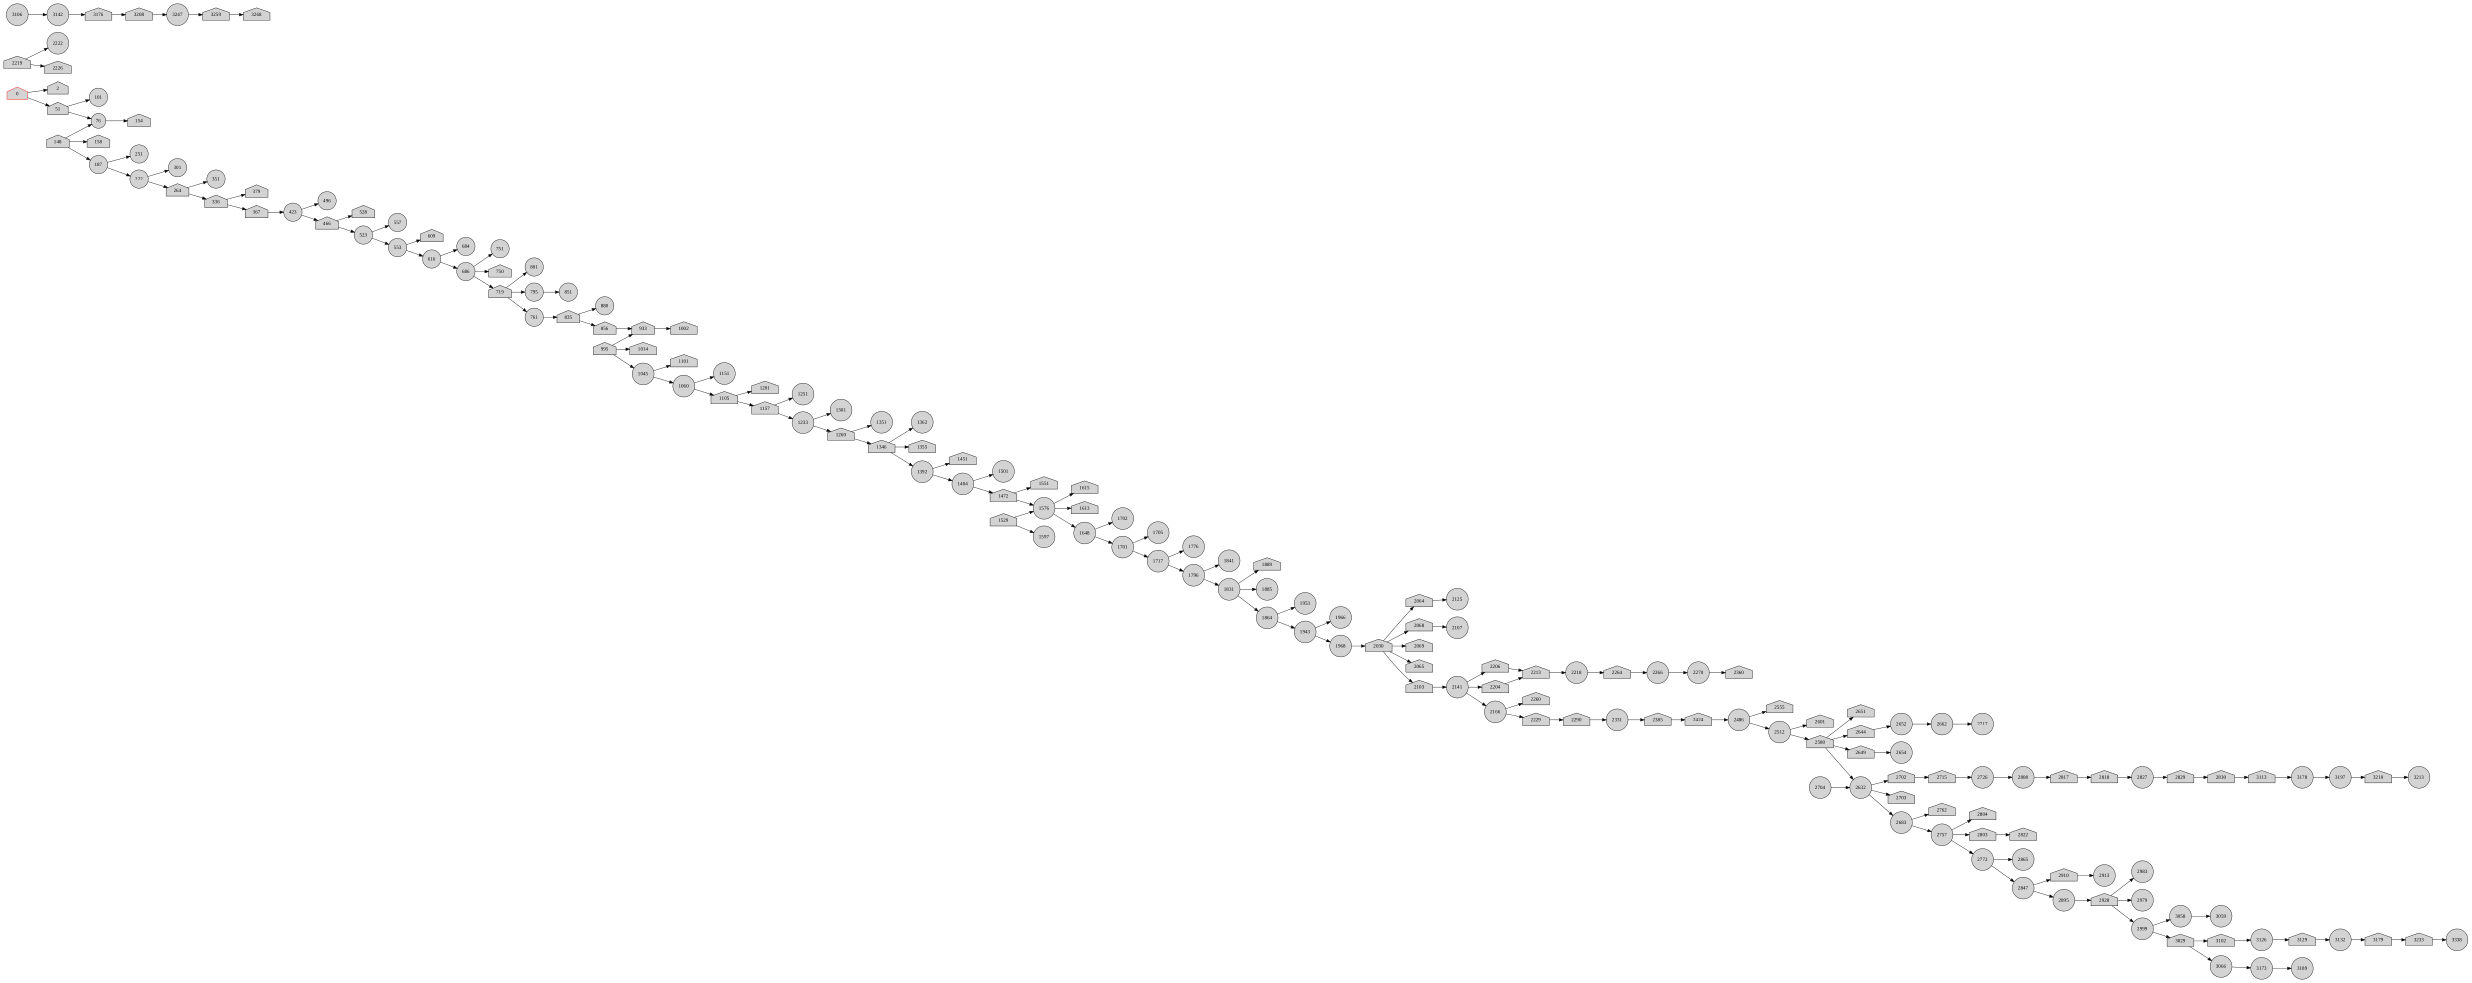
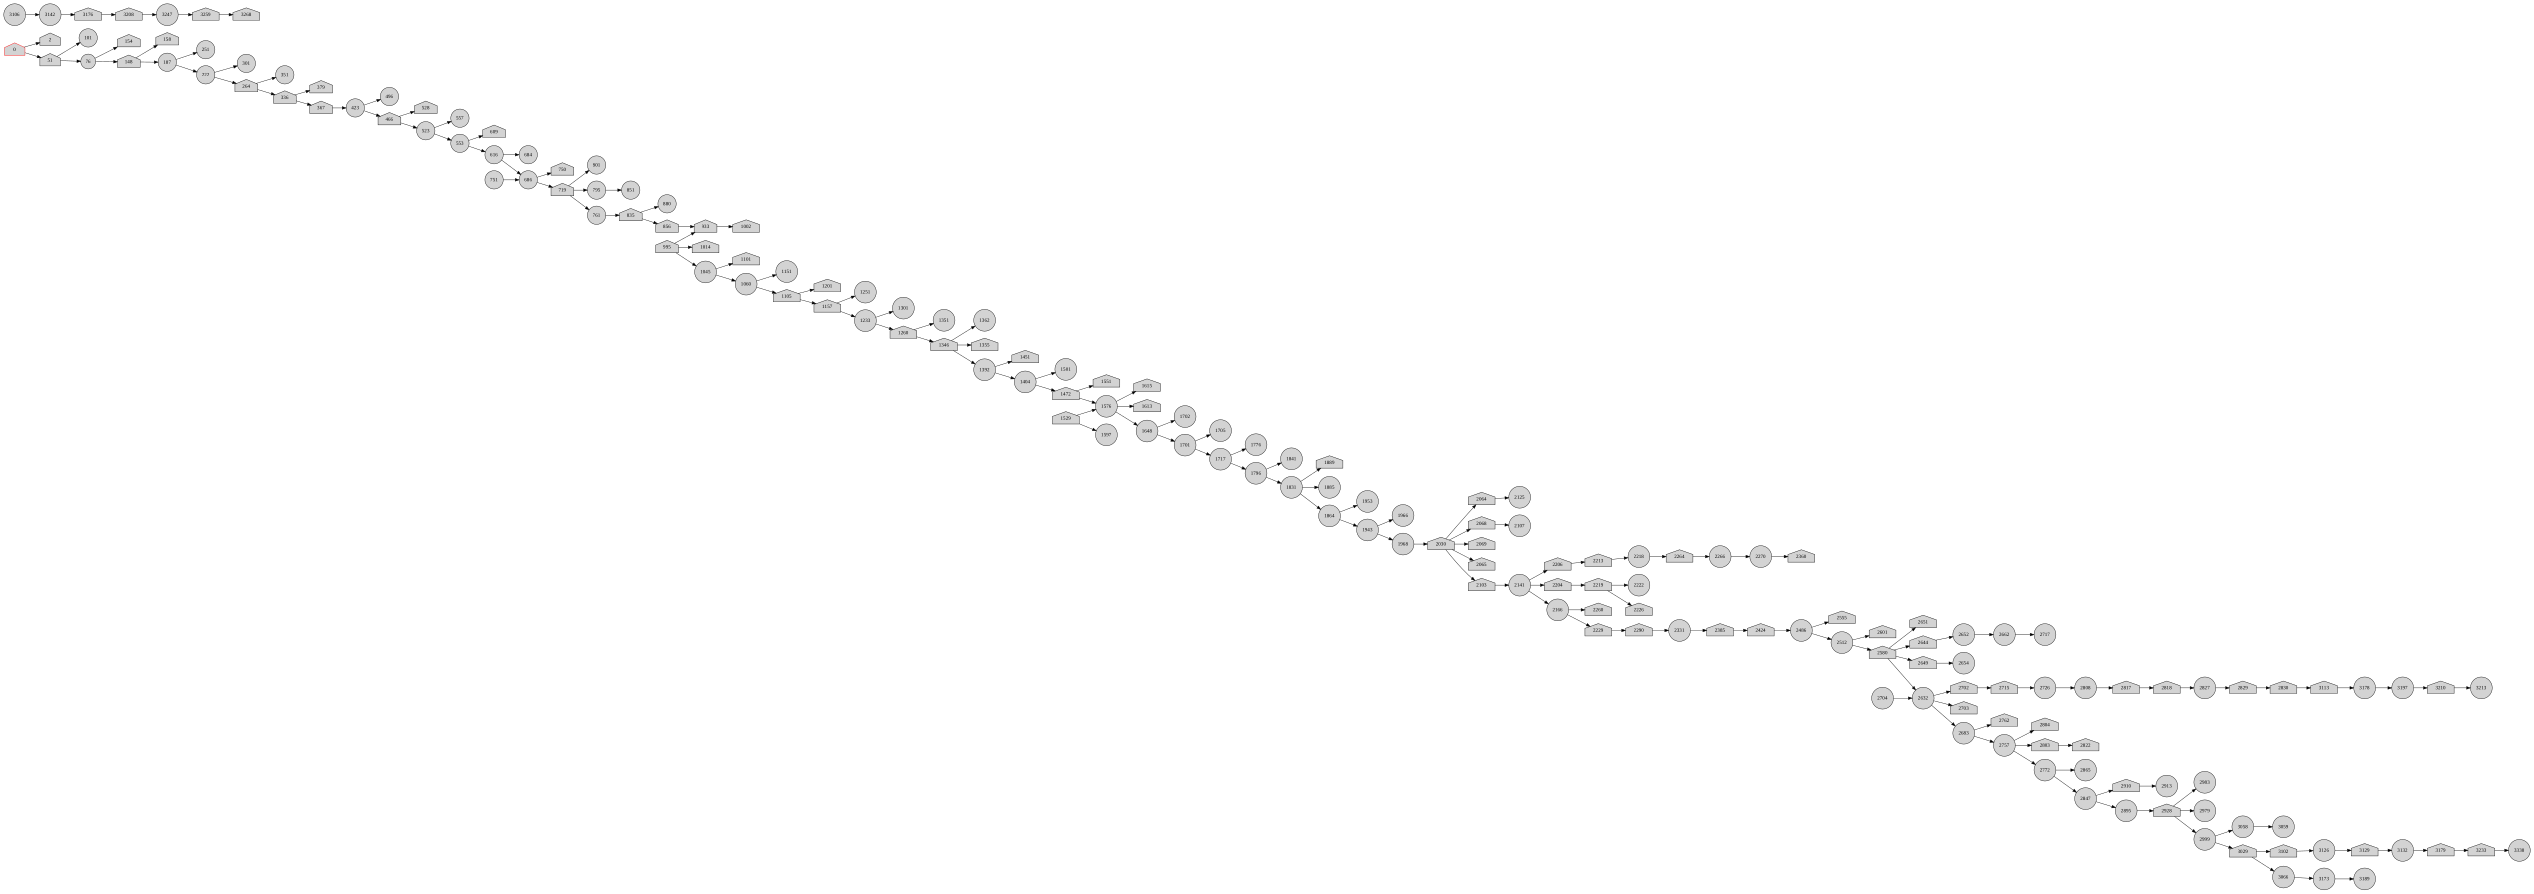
edge "148" -> "76": reversed
edge "686" -> "751": reversed
edge "2204" -> "2213": now "2204" -> "2219"
